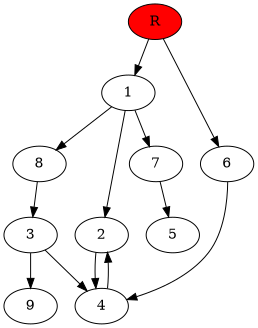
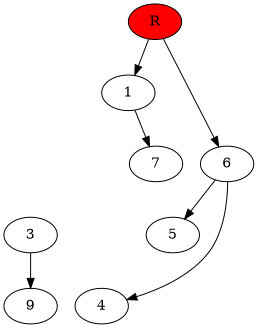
node "8": removed
edge "7" -> "5": now "6" -> "5"
node "2": removed
edge "3" -> "4": removed
